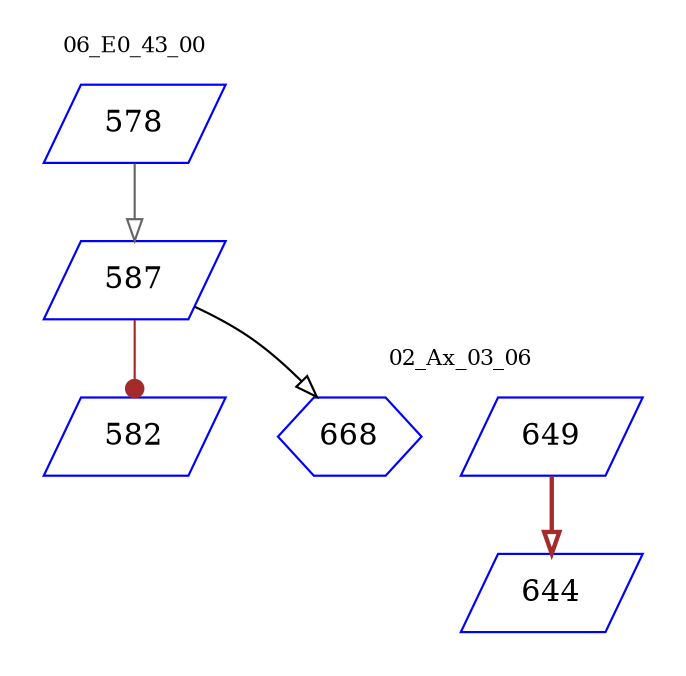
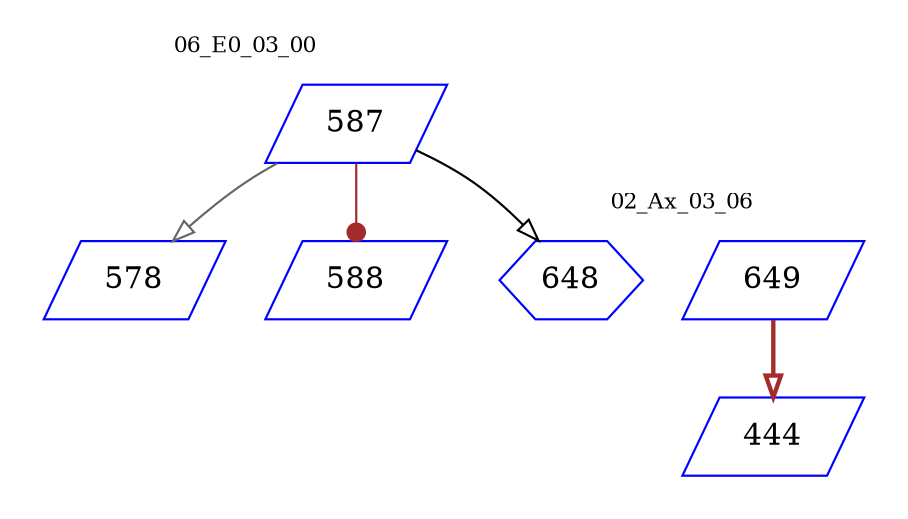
cluster "06_E0_43_00": label "06_E0_43_00" -> "06_E0_03_00"
edge "578" -> "587": reversed
node "582": label "582" -> "588"
node "668": label "668" -> "648"
node "644": label "644" -> "444"
